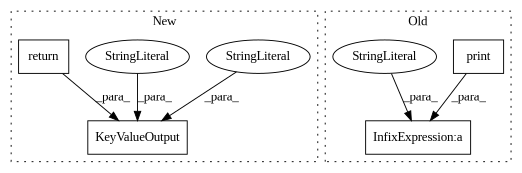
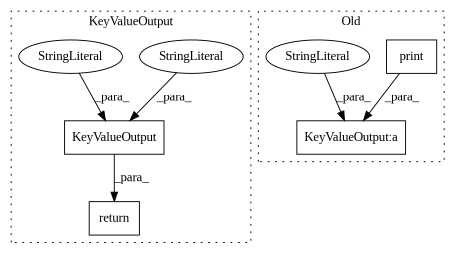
cluster "New": label "New" -> "KeyValueOutput"
edge "return" -> "KeyValueOutput": reversed
node "InfixExpression:a": label "InfixExpression:a" -> "KeyValueOutput:a"
